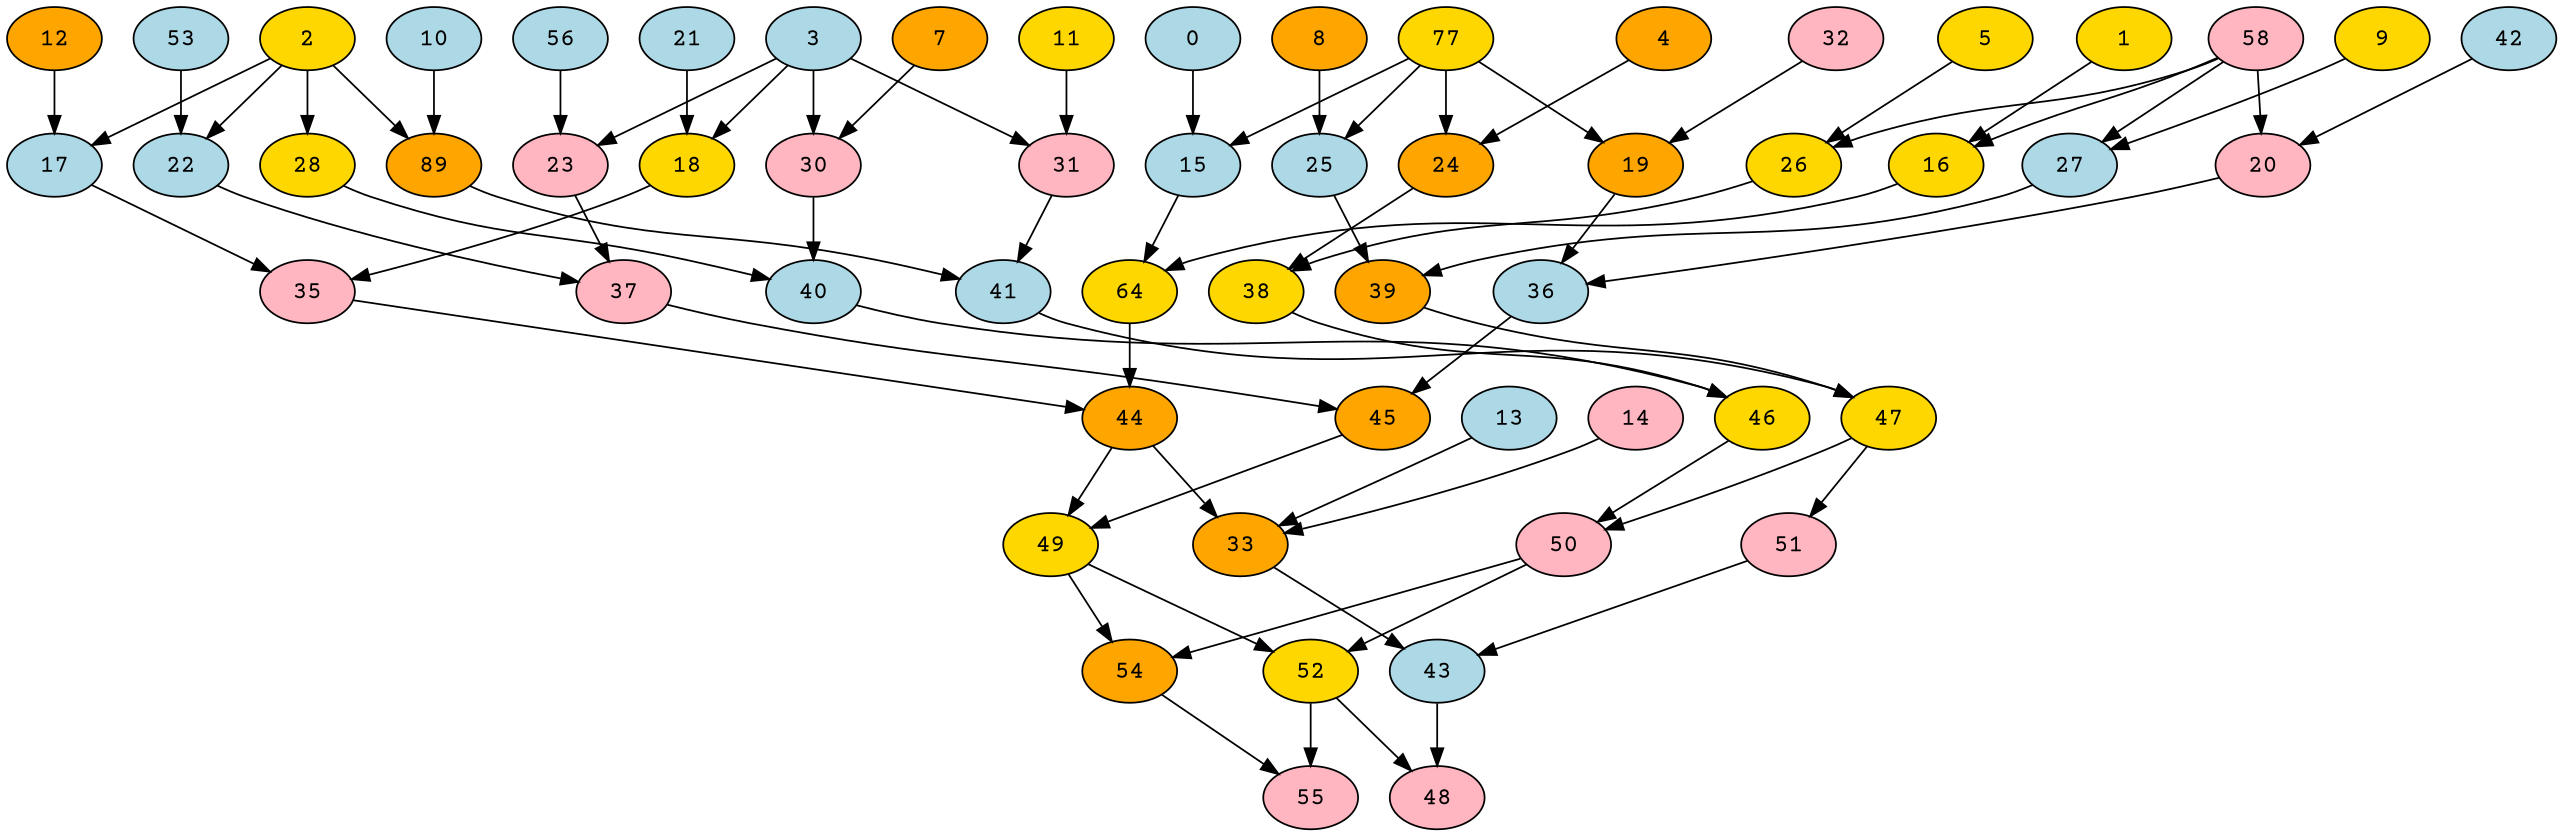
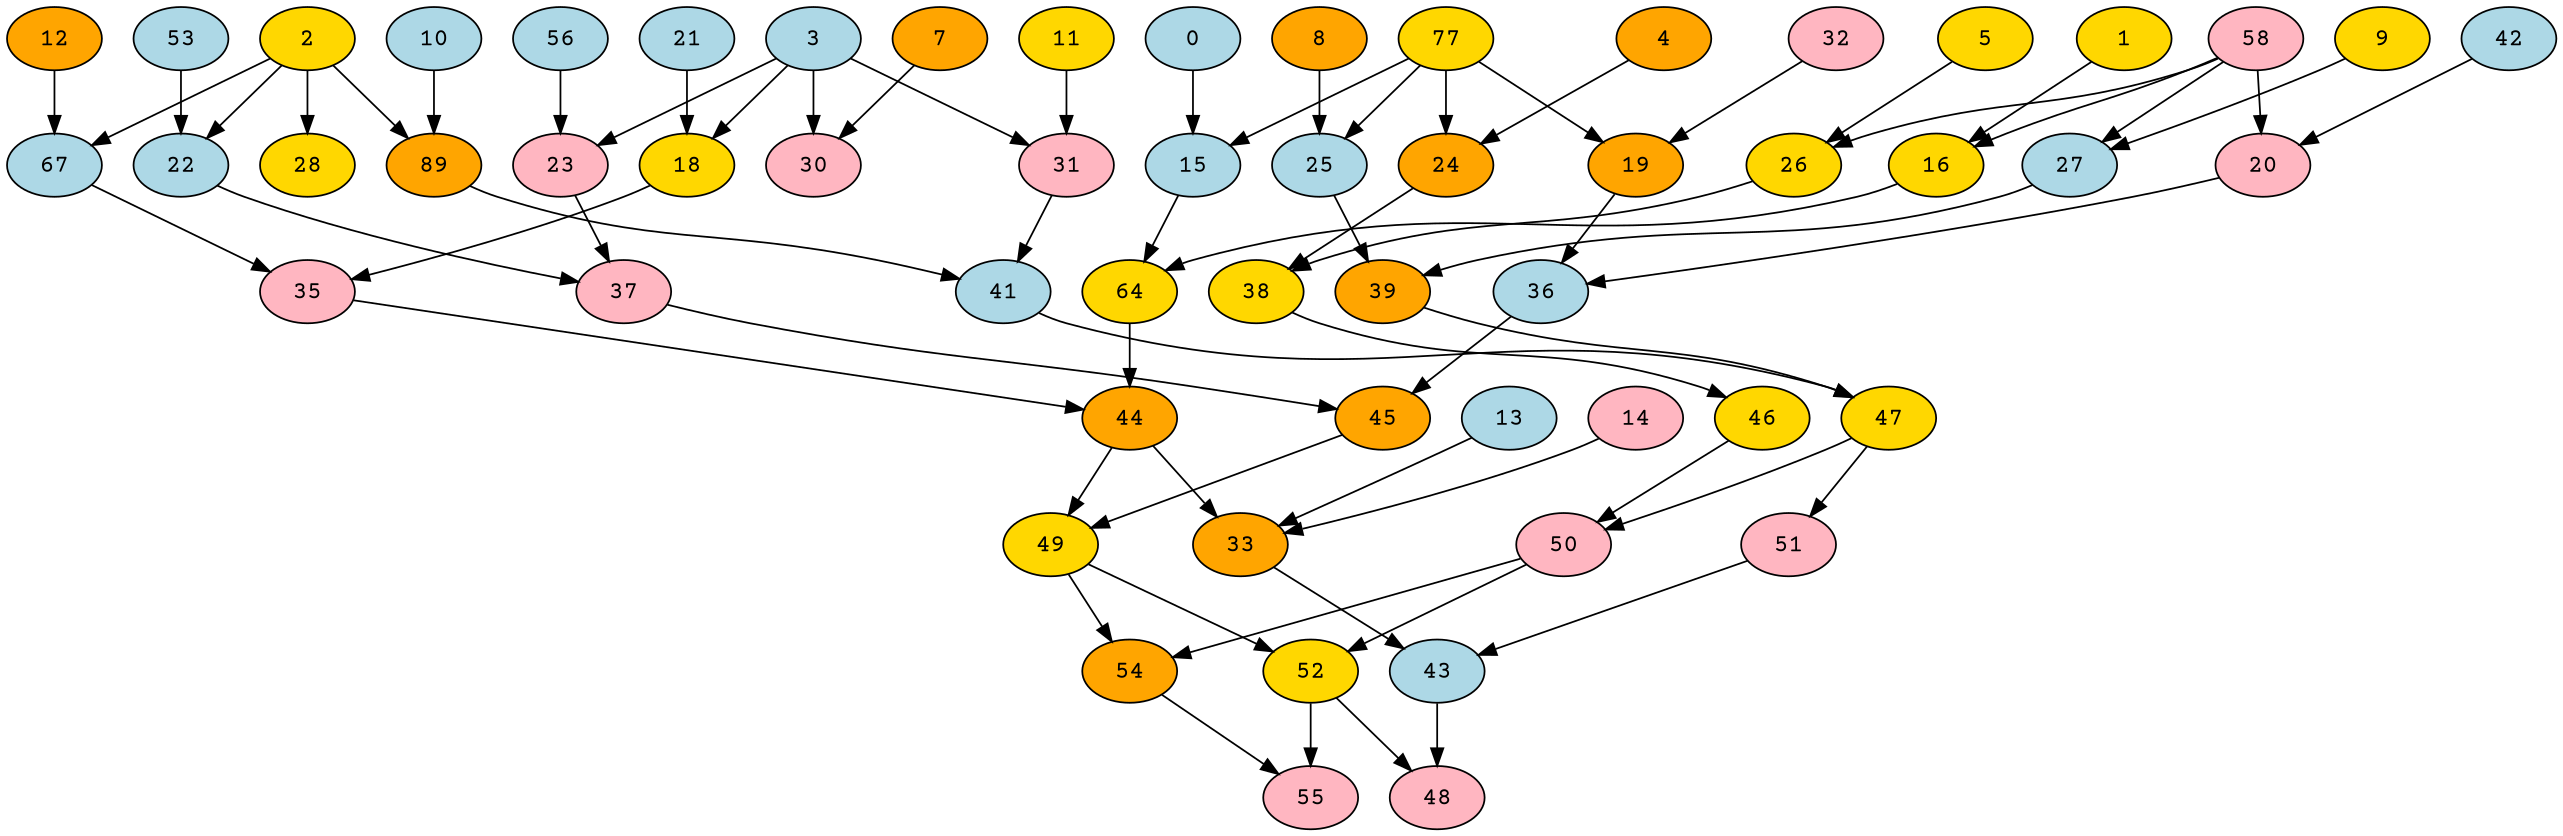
node "17": label "17" -> "67"
node "40": removed
